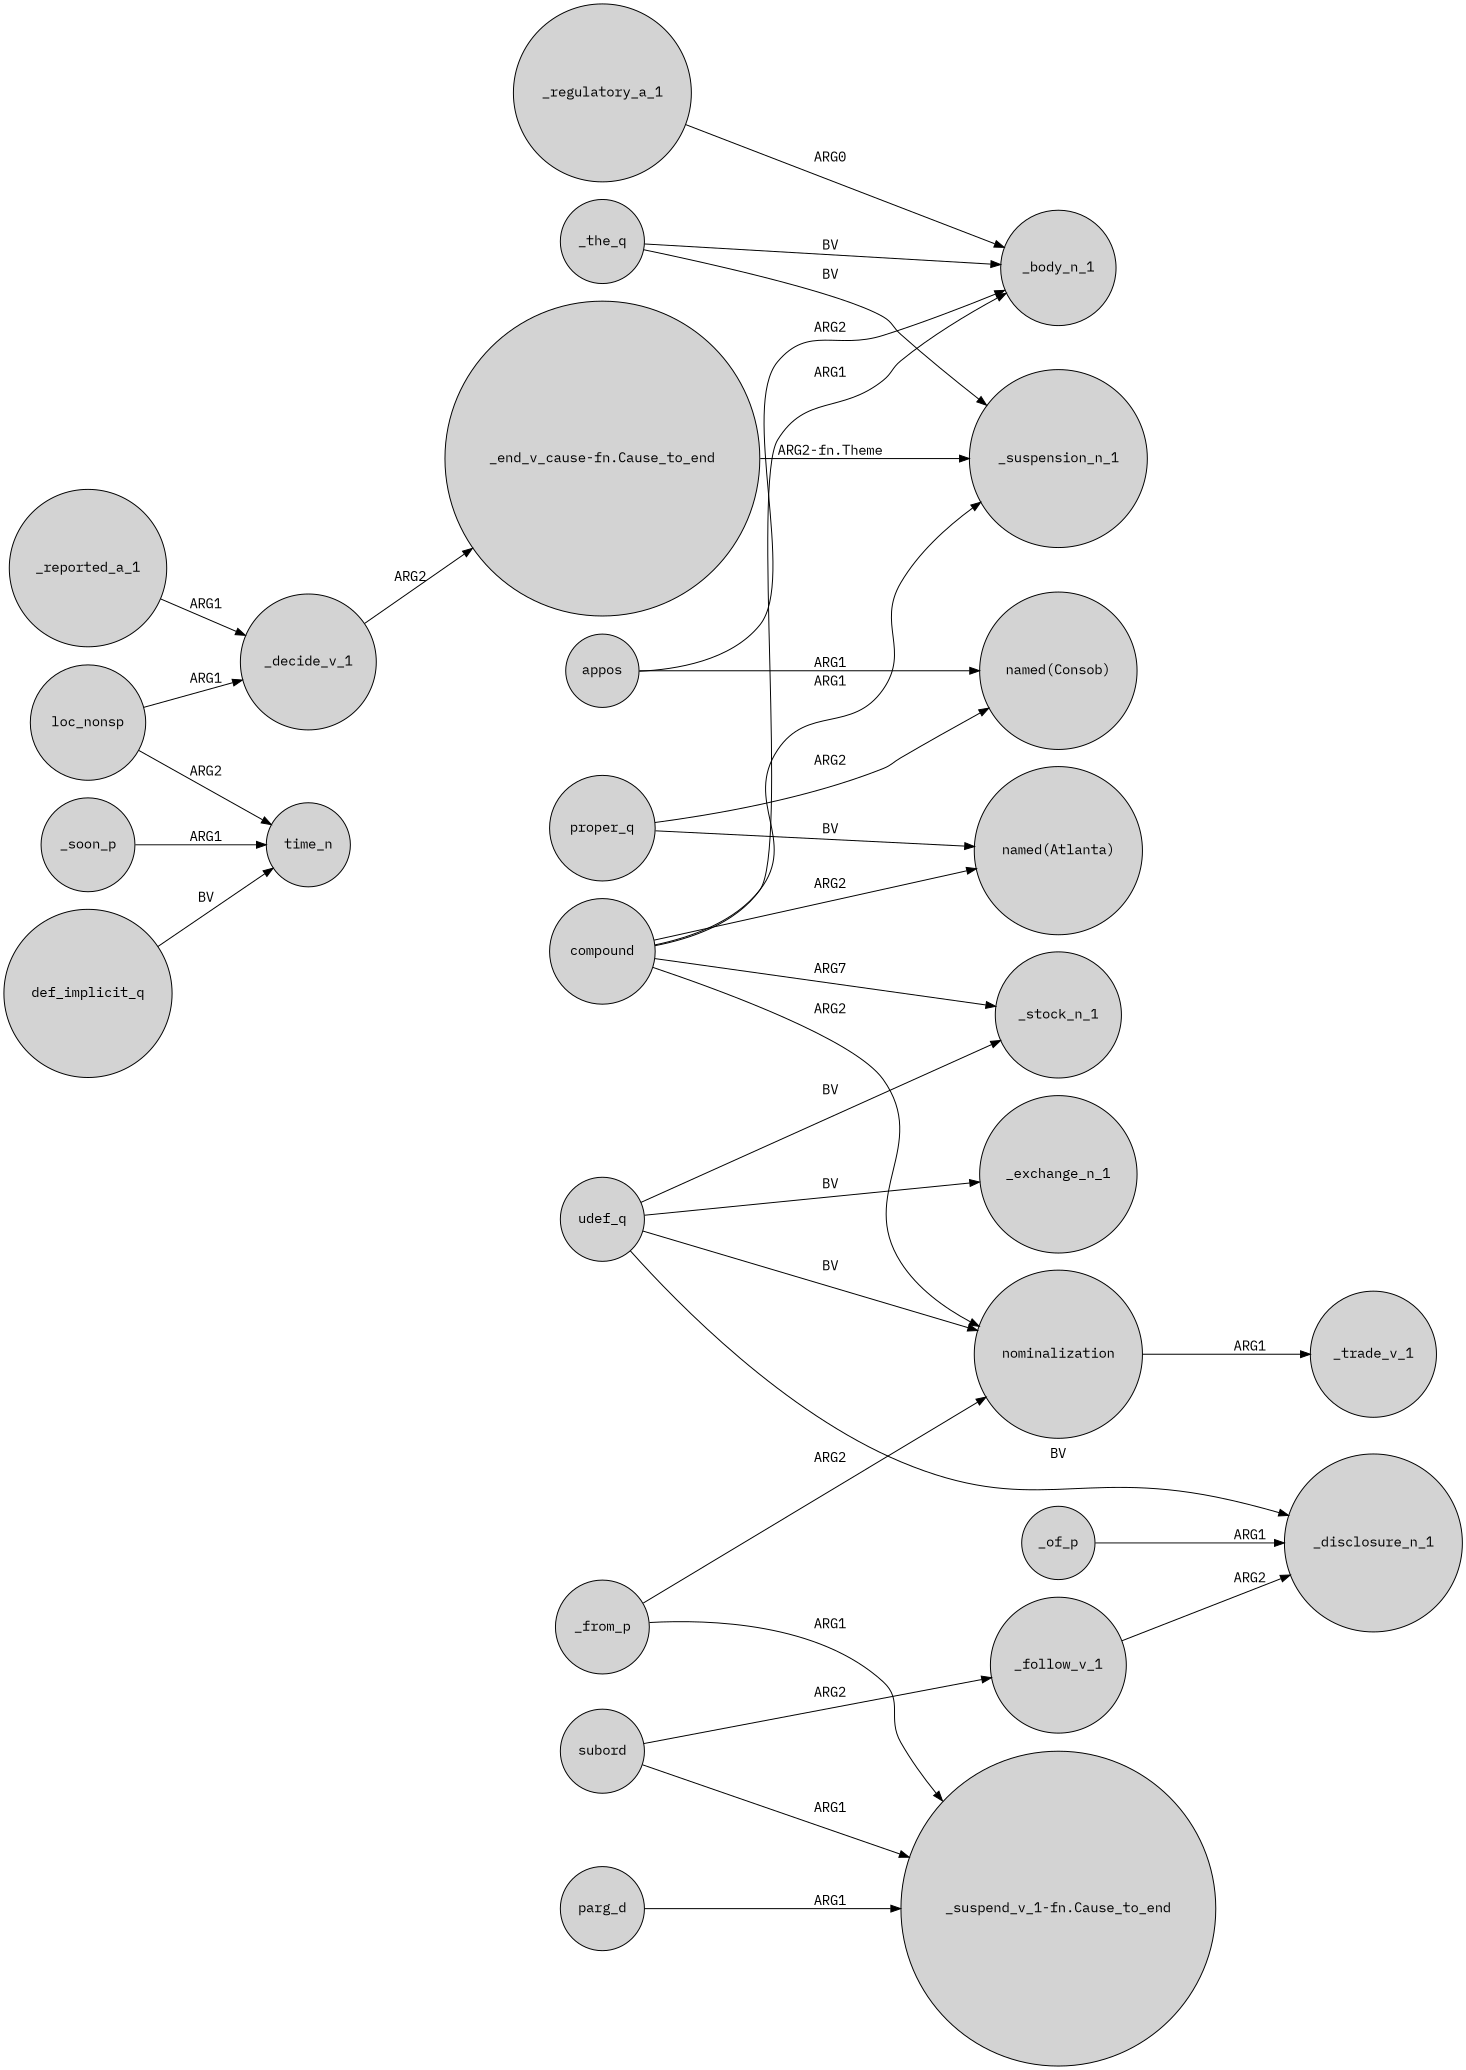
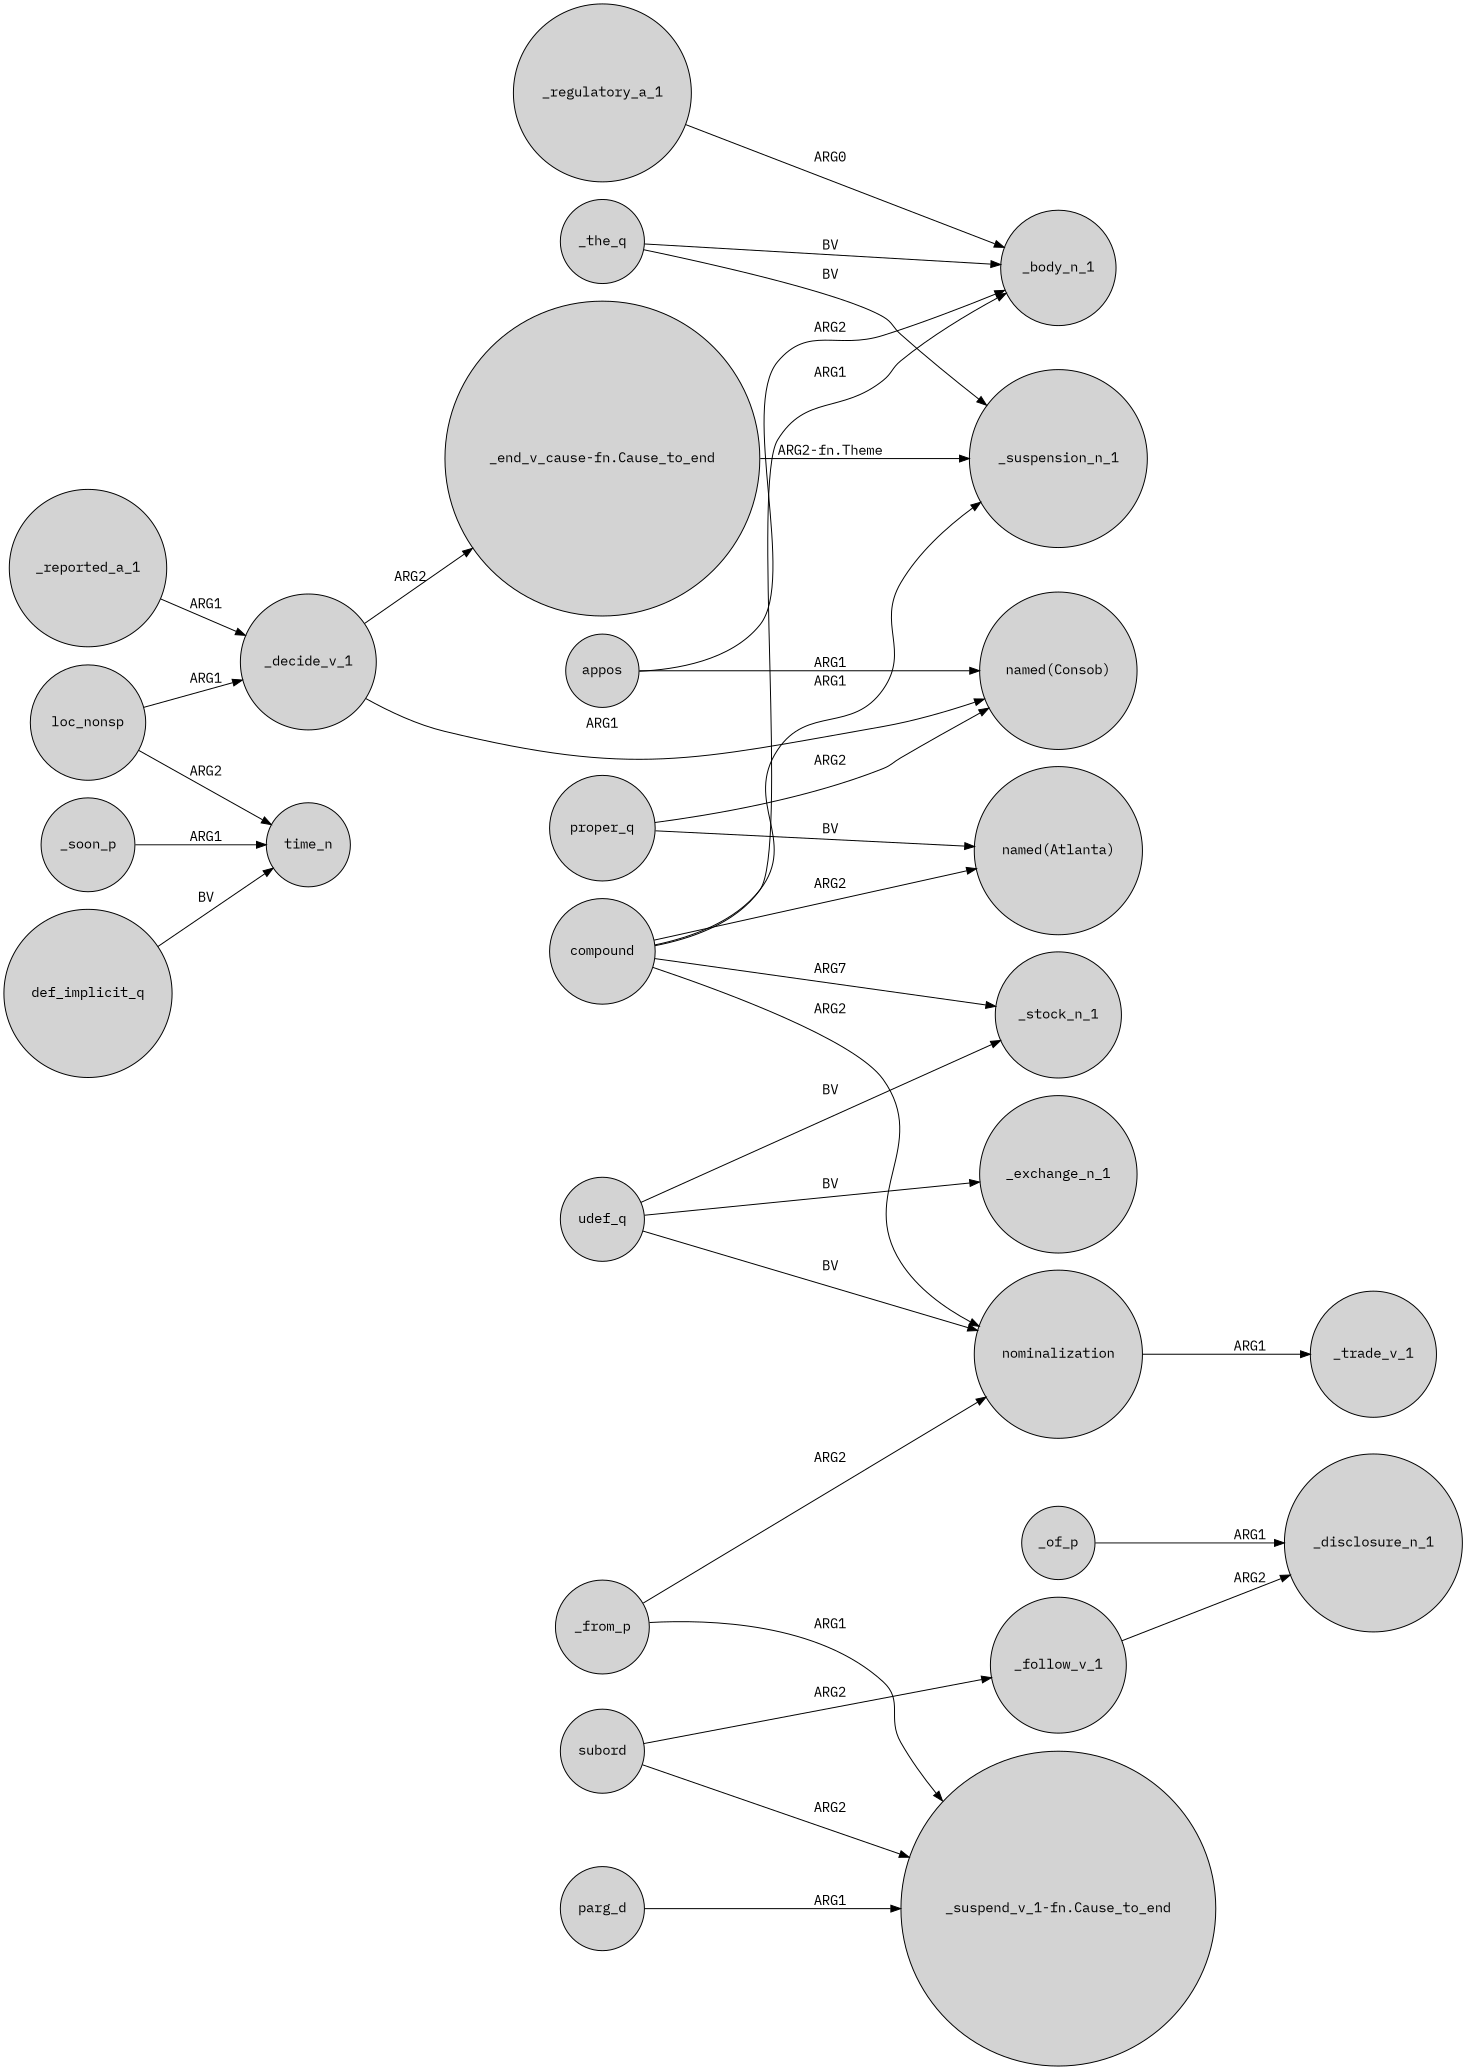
edge "_decide_v_1" -> "named(Consob)": added, label "ARG1"
edge "udef_q" -> "_disclosure_n_1": removed, label "BV"
edge "subord" -> "_suspend_v_1-fn.Cause_to_end": label "ARG1" -> "ARG2"
